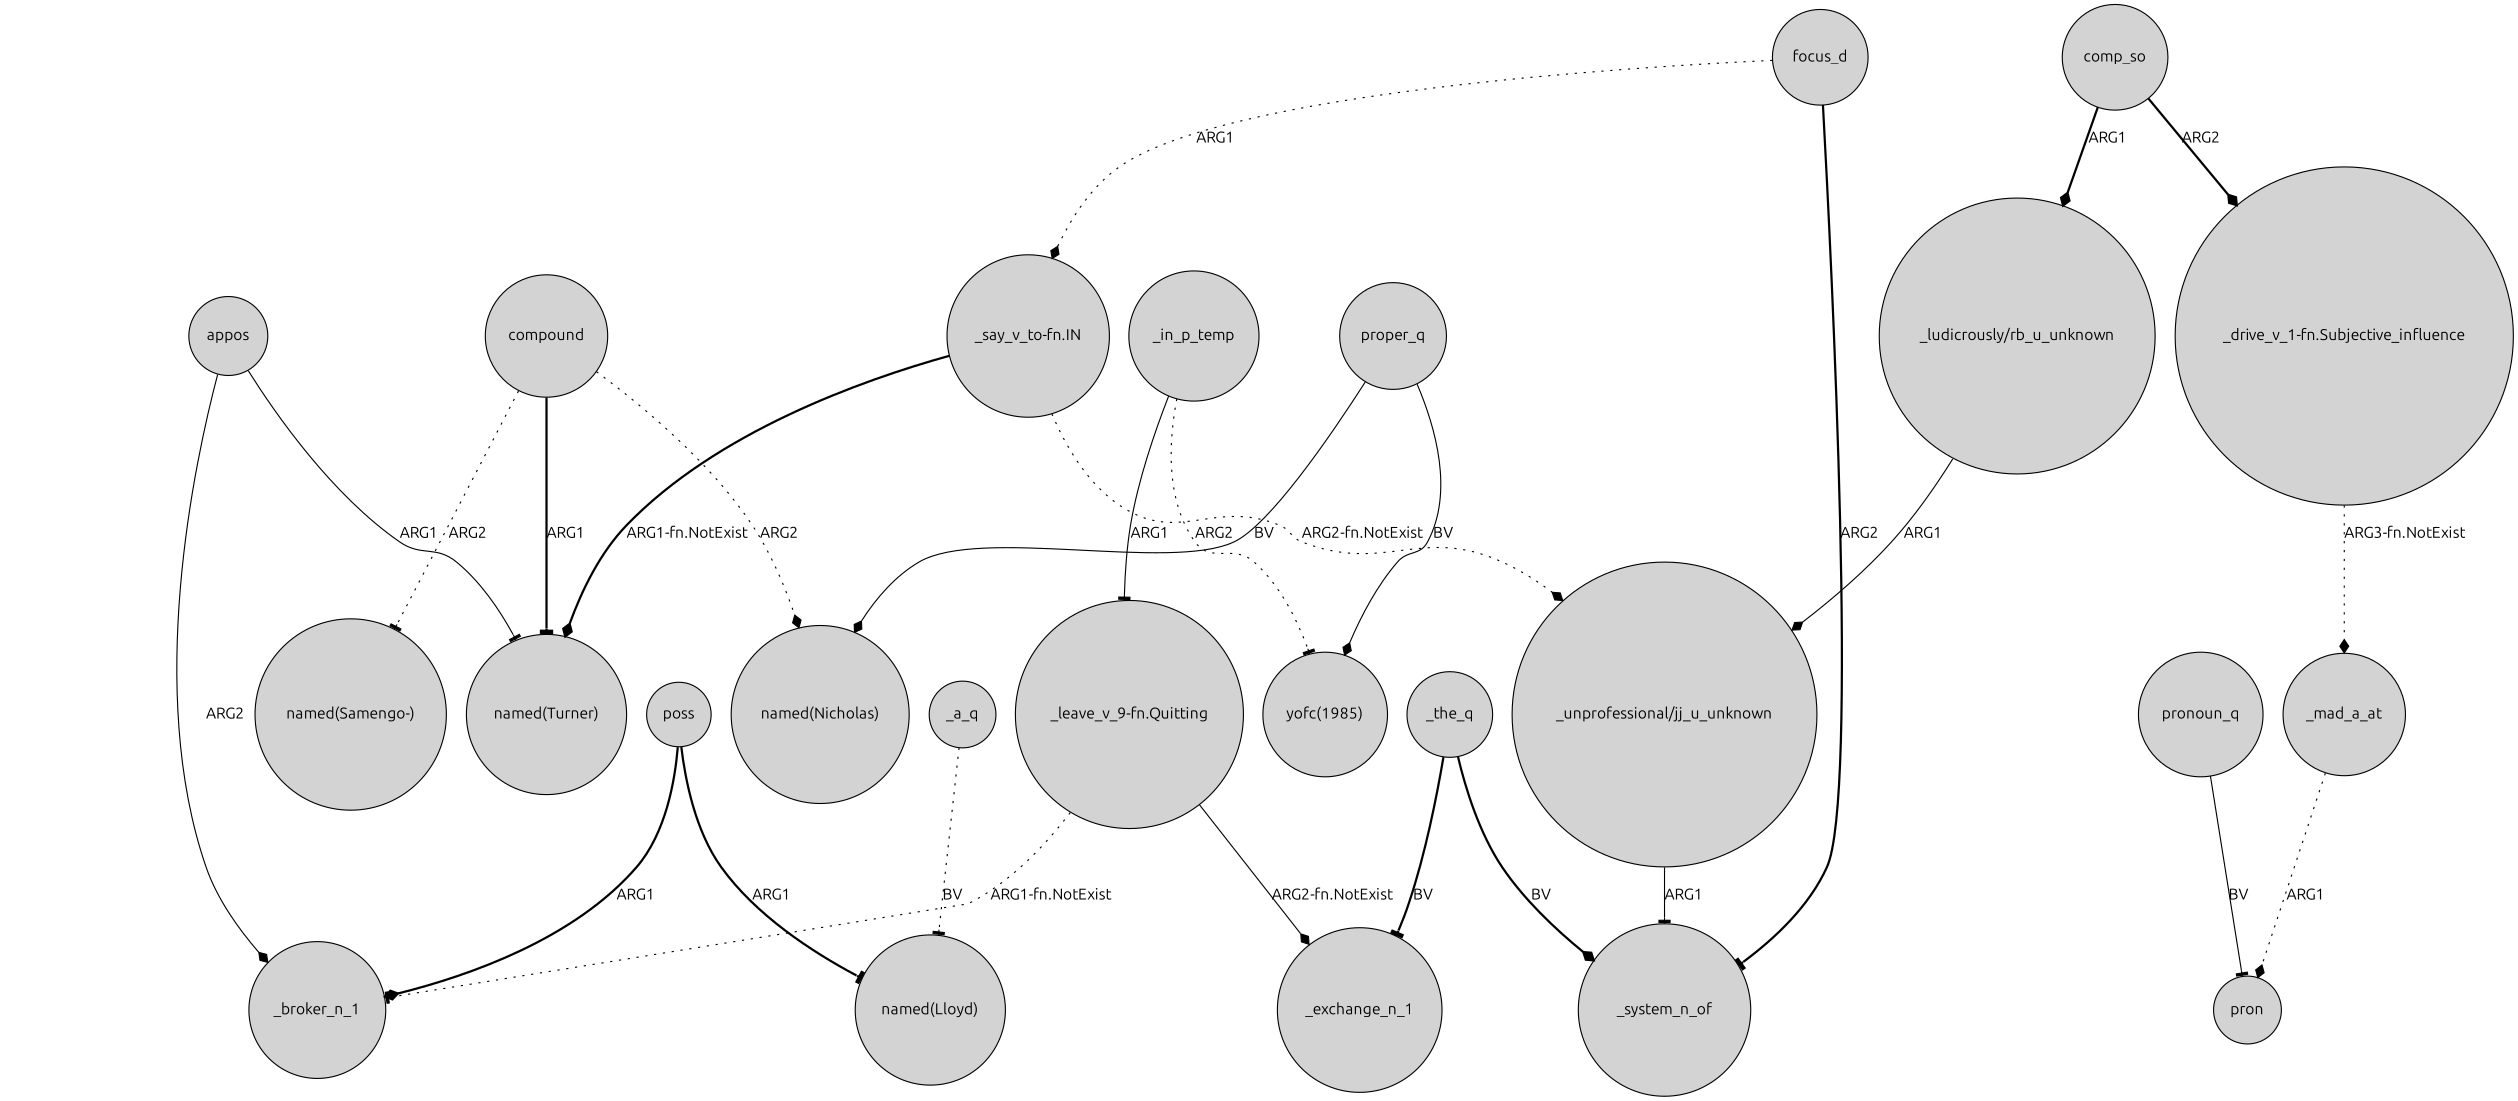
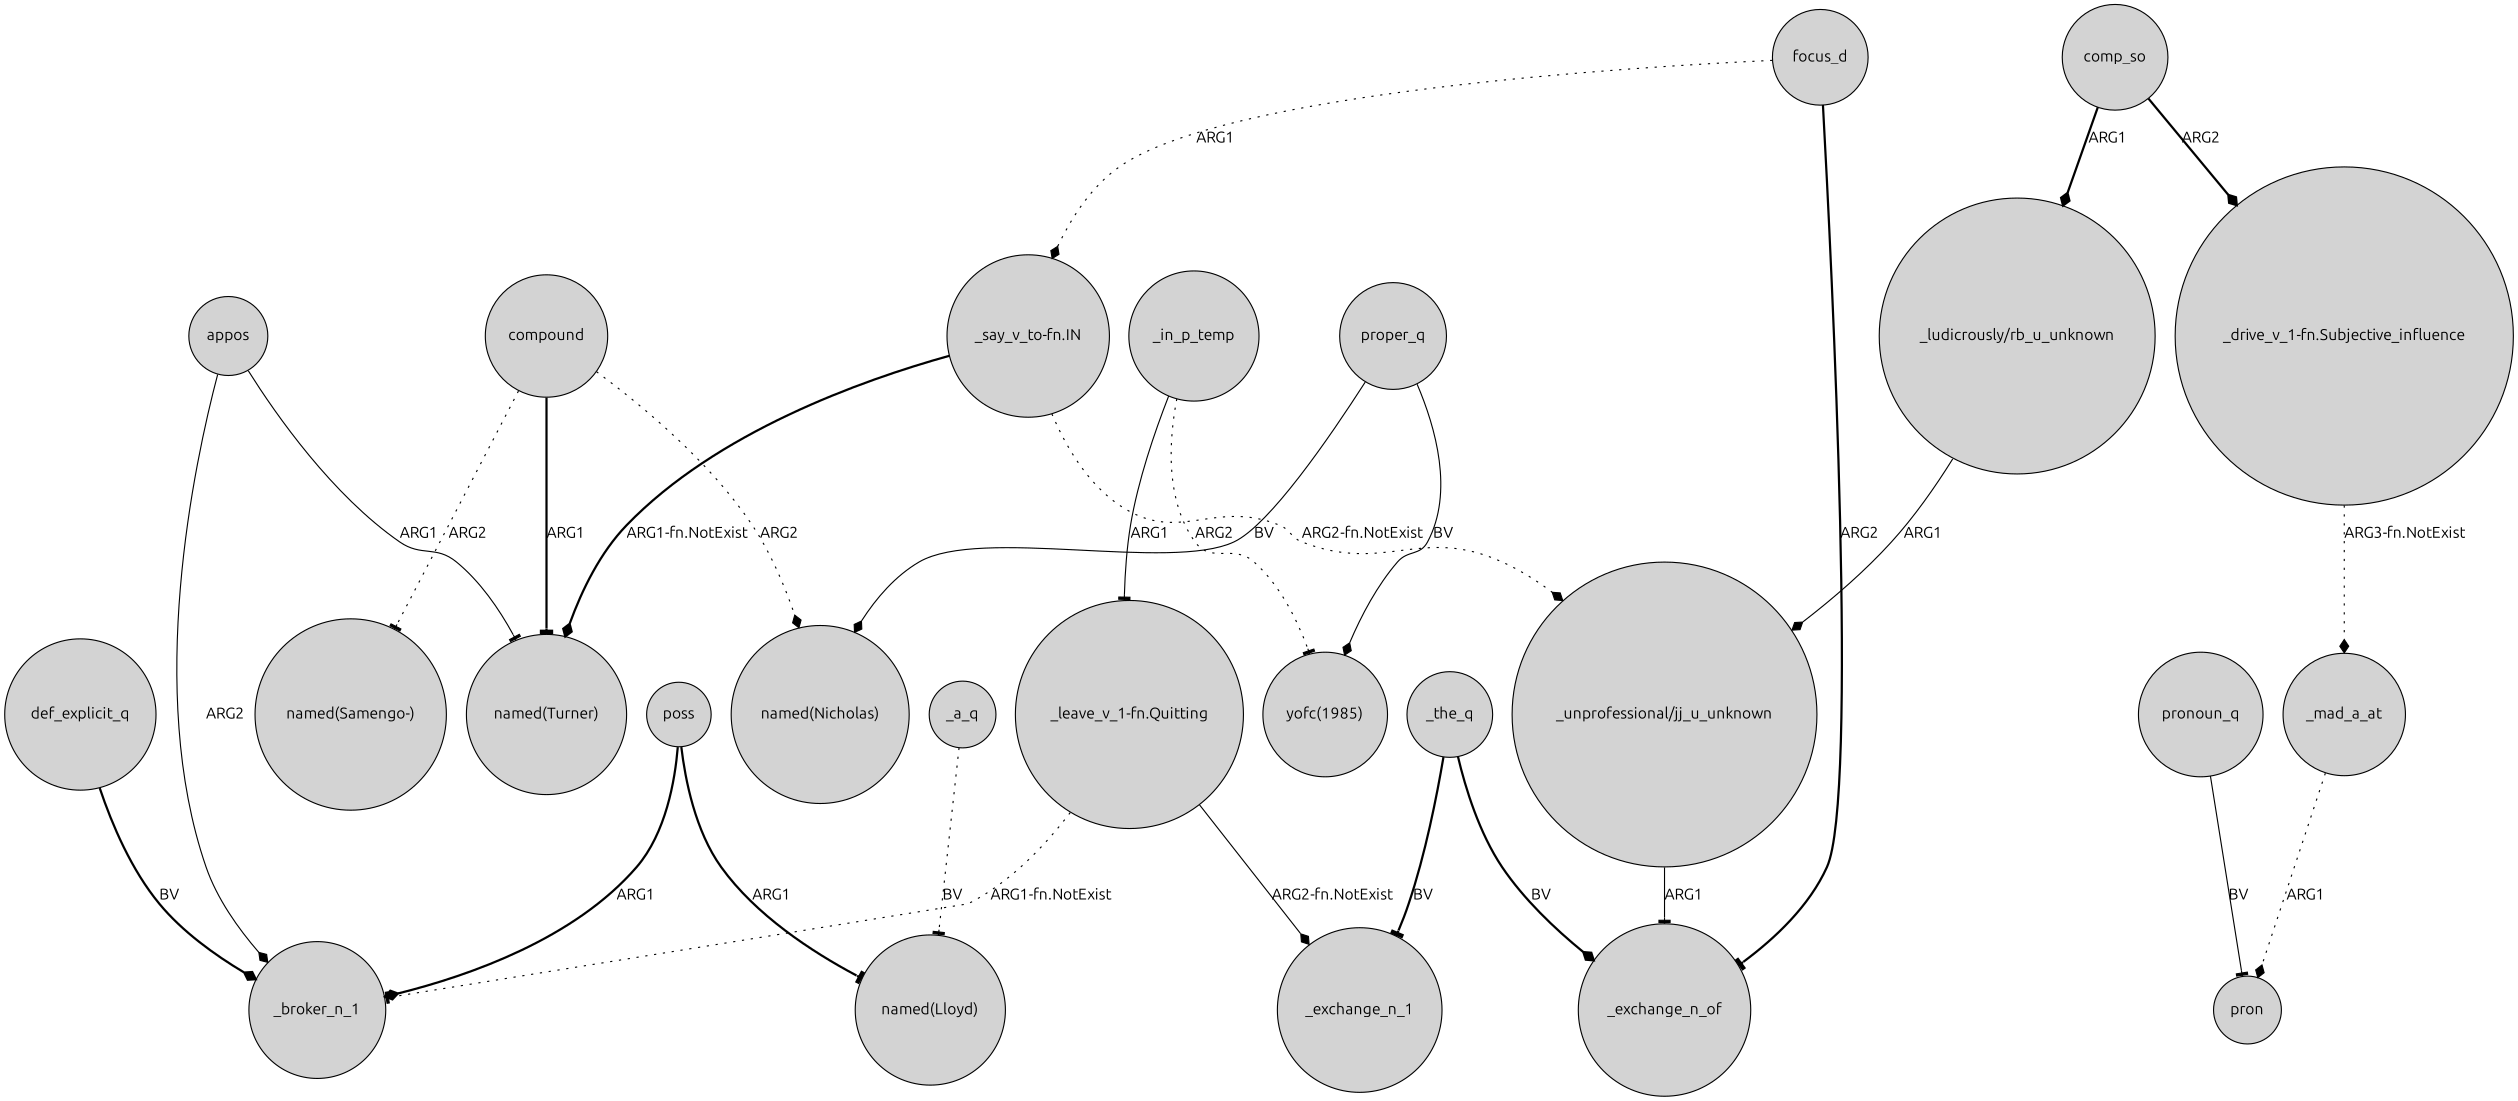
node "def_explicit_q": added
node "_leave_v_9-fn.Quitting": label "_leave_v_9-fn.Quitting" -> "_leave_v_1-fn.Quitting"
node "_system_n_of": label "_system_n_of" -> "_exchange_n_of"
